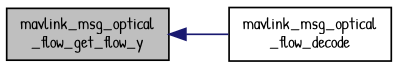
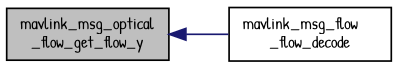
node "mavlink_msg_optical _flow_decode": label "mavlink_msg_optical _flow_decode" -> "mavlink_msg_flow _flow_decode"
